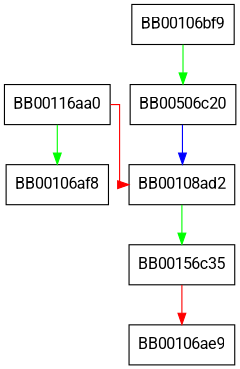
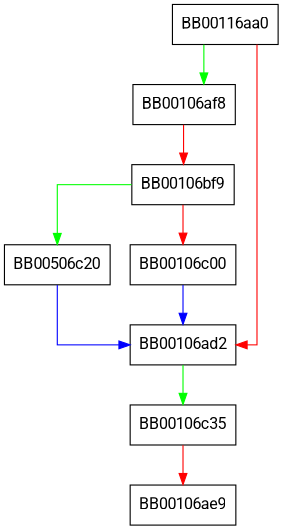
edge "BB00106af8" -> "BB00106bf9": added
node "BB00108ad2": label "BB00108ad2" -> "BB00106ad2"
node "BB00156c35": label "BB00156c35" -> "BB00106c35"
node "BB00106c00": added
